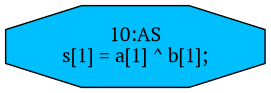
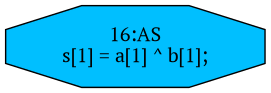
node "10:AS s[1] = a[1] ^ b[1];": label "10:AS s[1] = a[1] ^ b[1];" -> "16:AS s[1] = a[1] ^ b[1];"
